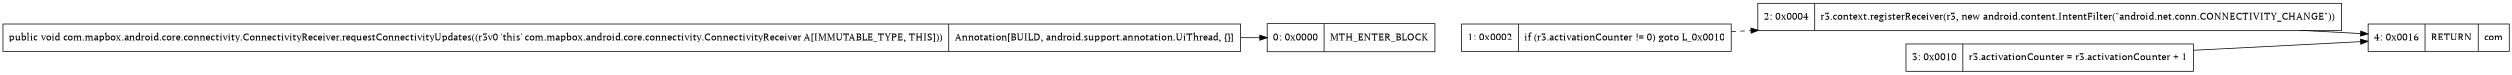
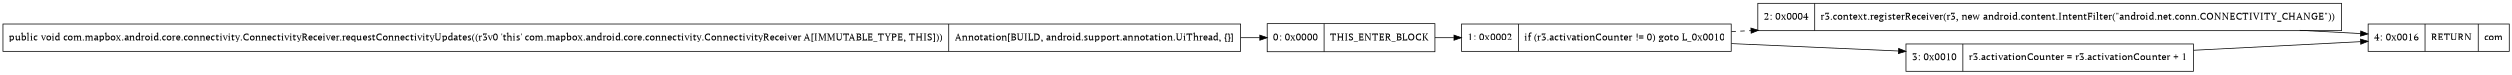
node "0: 0x0000": text "MTH_ENTER_BLOCK" -> "THIS_ENTER_BLOCK"
edge "0: 0x0000" -> "1: 0x0002": added
edge "1: 0x0002" -> "3: 0x0010": added
